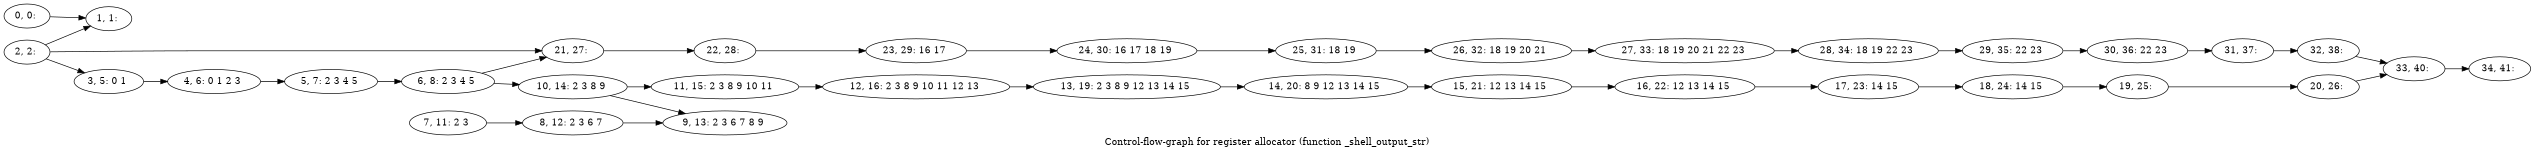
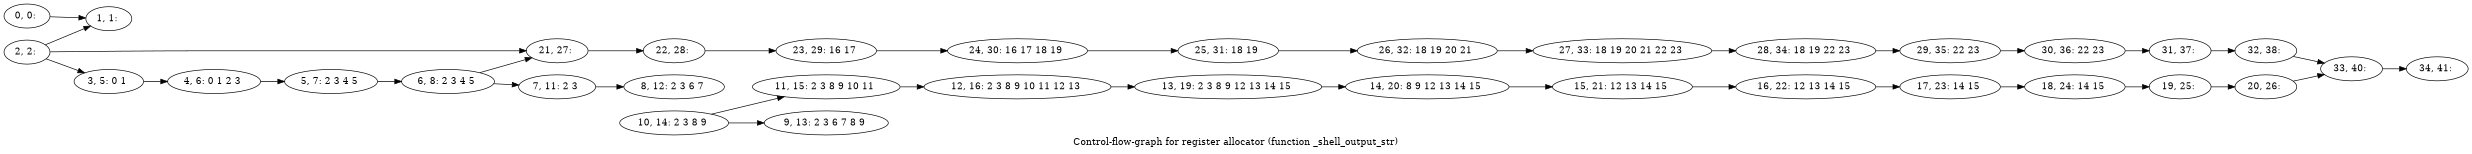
edge "6, 8: 2 3 4 5" -> "10, 14: 2 3 8 9": now "6, 8: 2 3 4 5" -> "7, 11: 2 3"
edge "8, 12: 2 3 6 7" -> "9, 13: 2 3 6 7 8 9": removed
